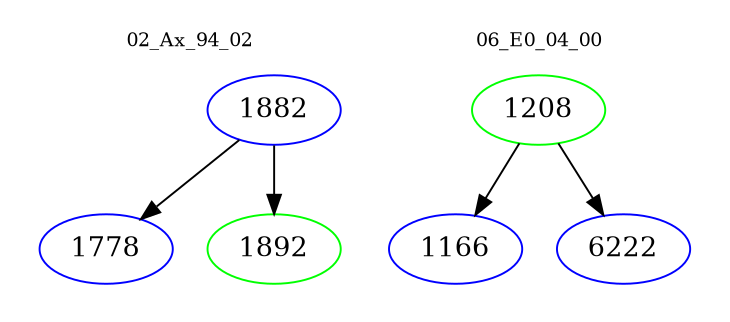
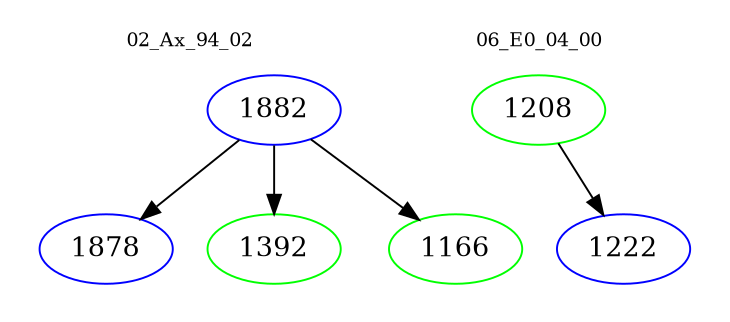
edge "1208" -> "1166": now "1882" -> "1166"
node "1778": label "1778" -> "1878"
node "1892": label "1892" -> "1392"
node "1166": color blue -> green
node "6222": label "6222" -> "1222"
